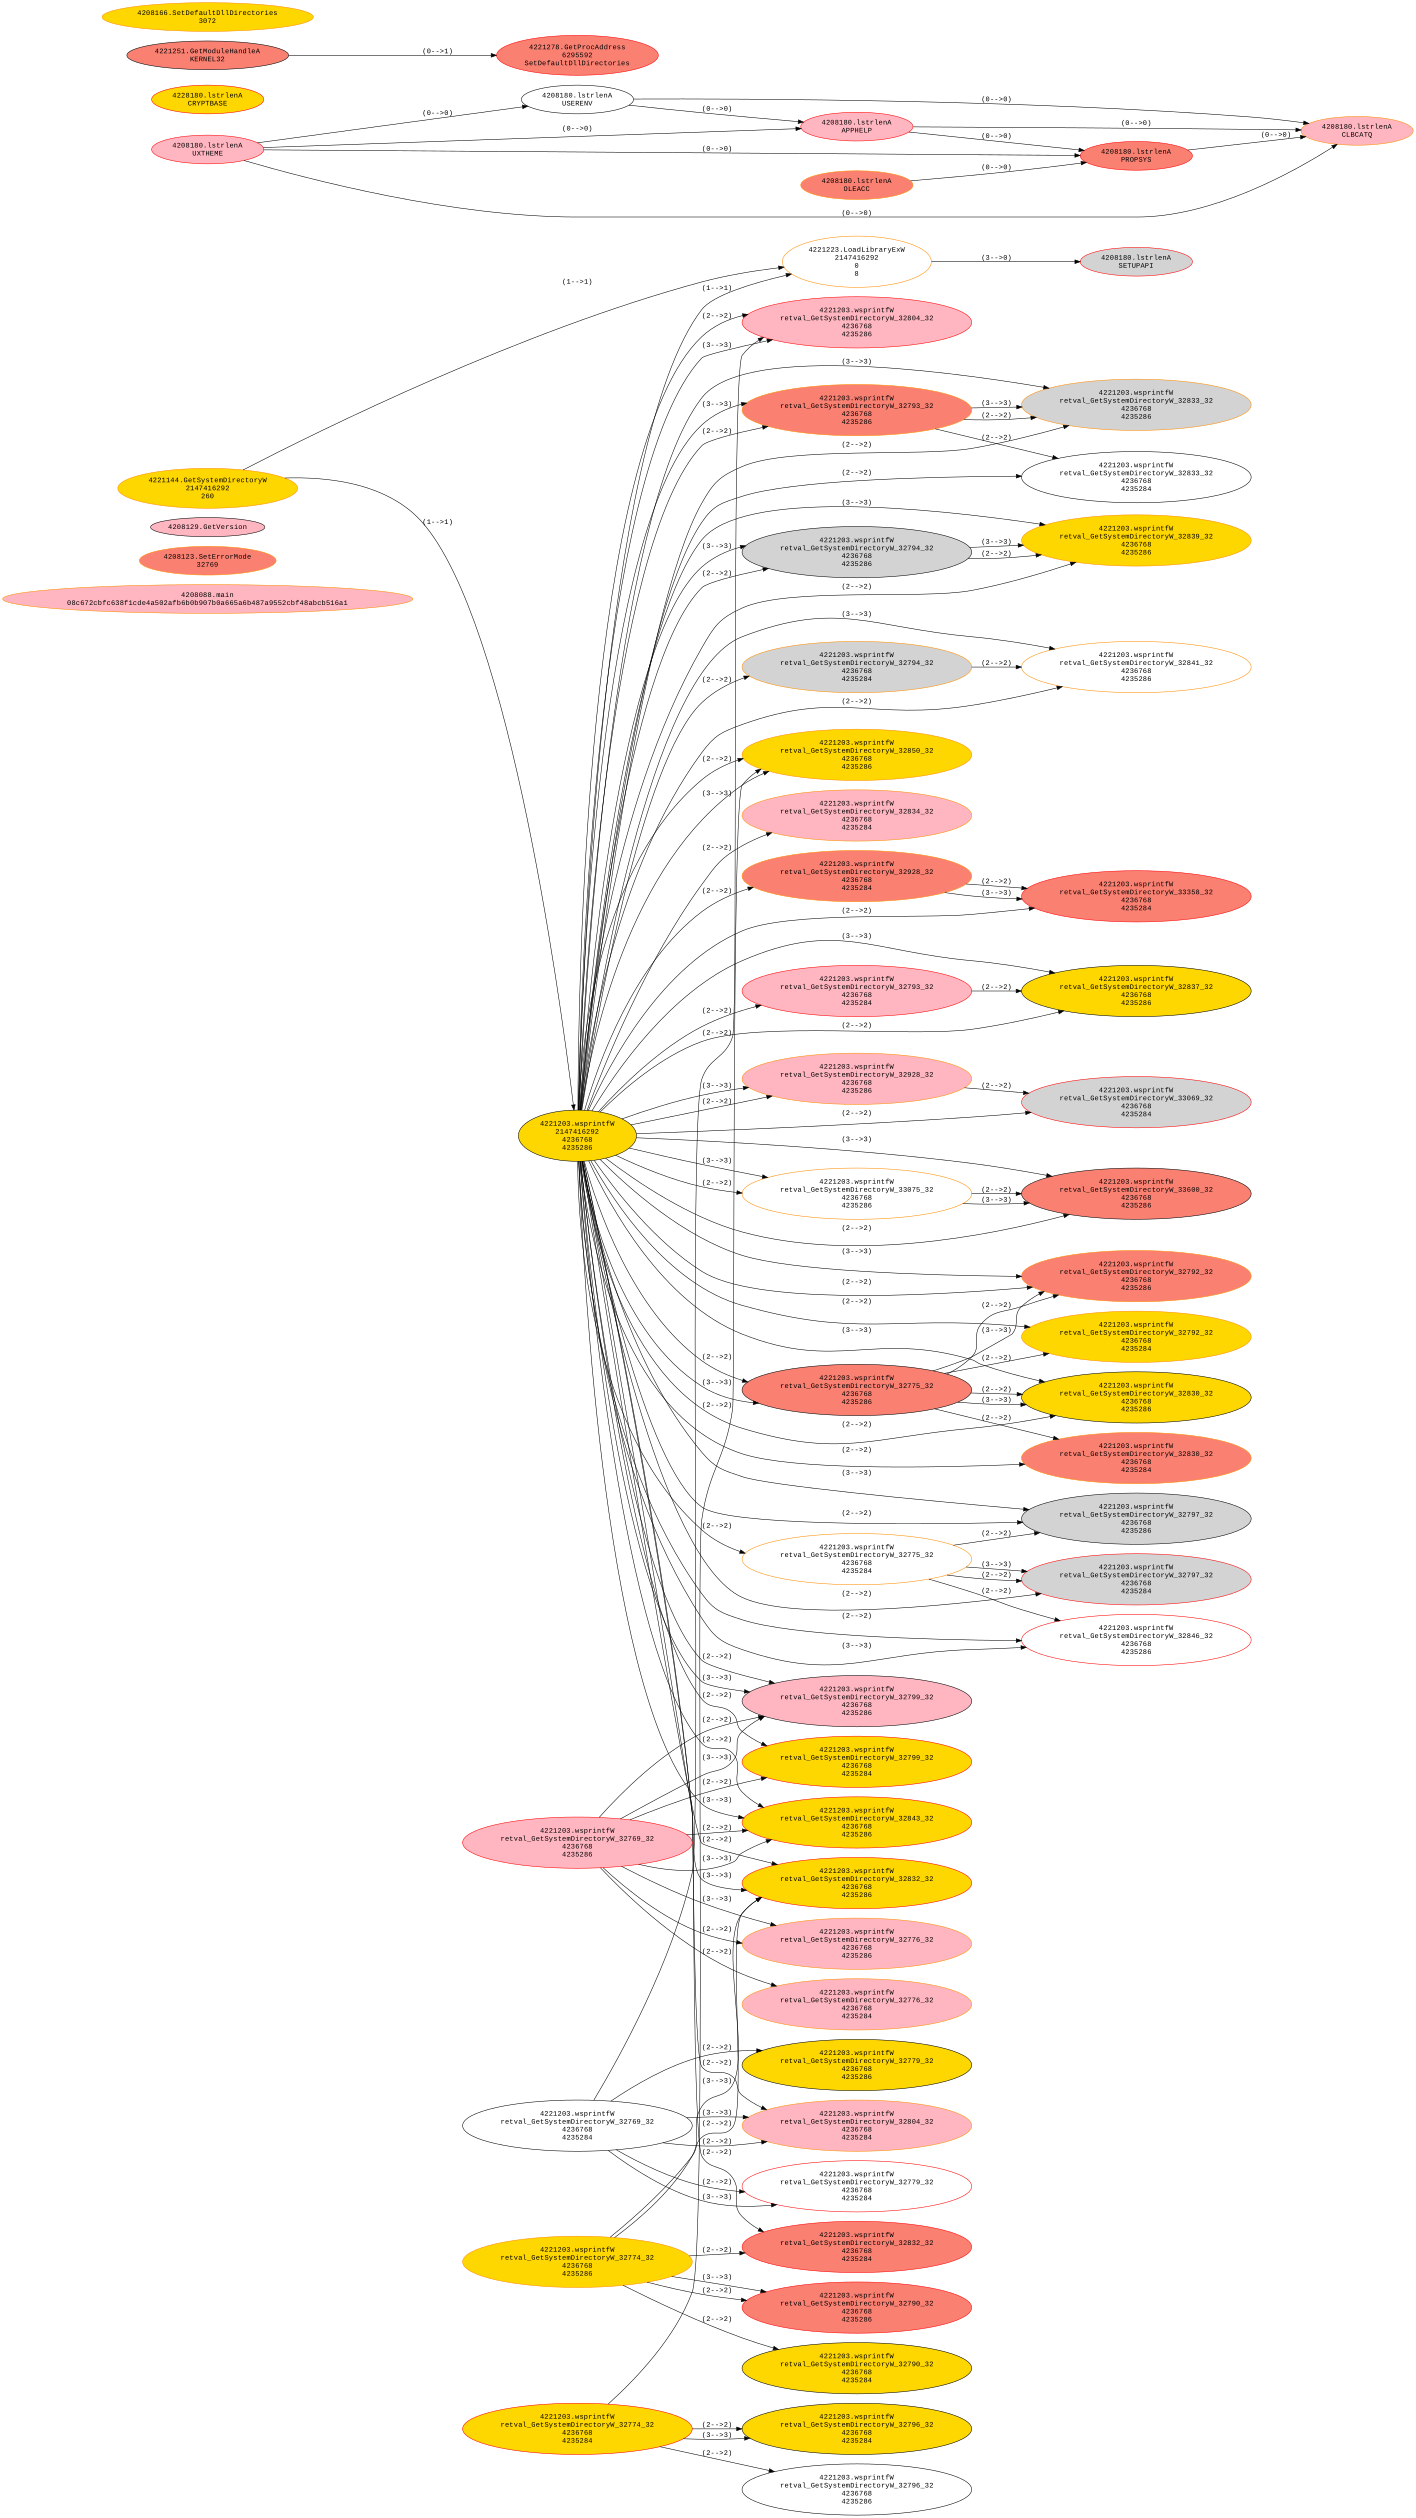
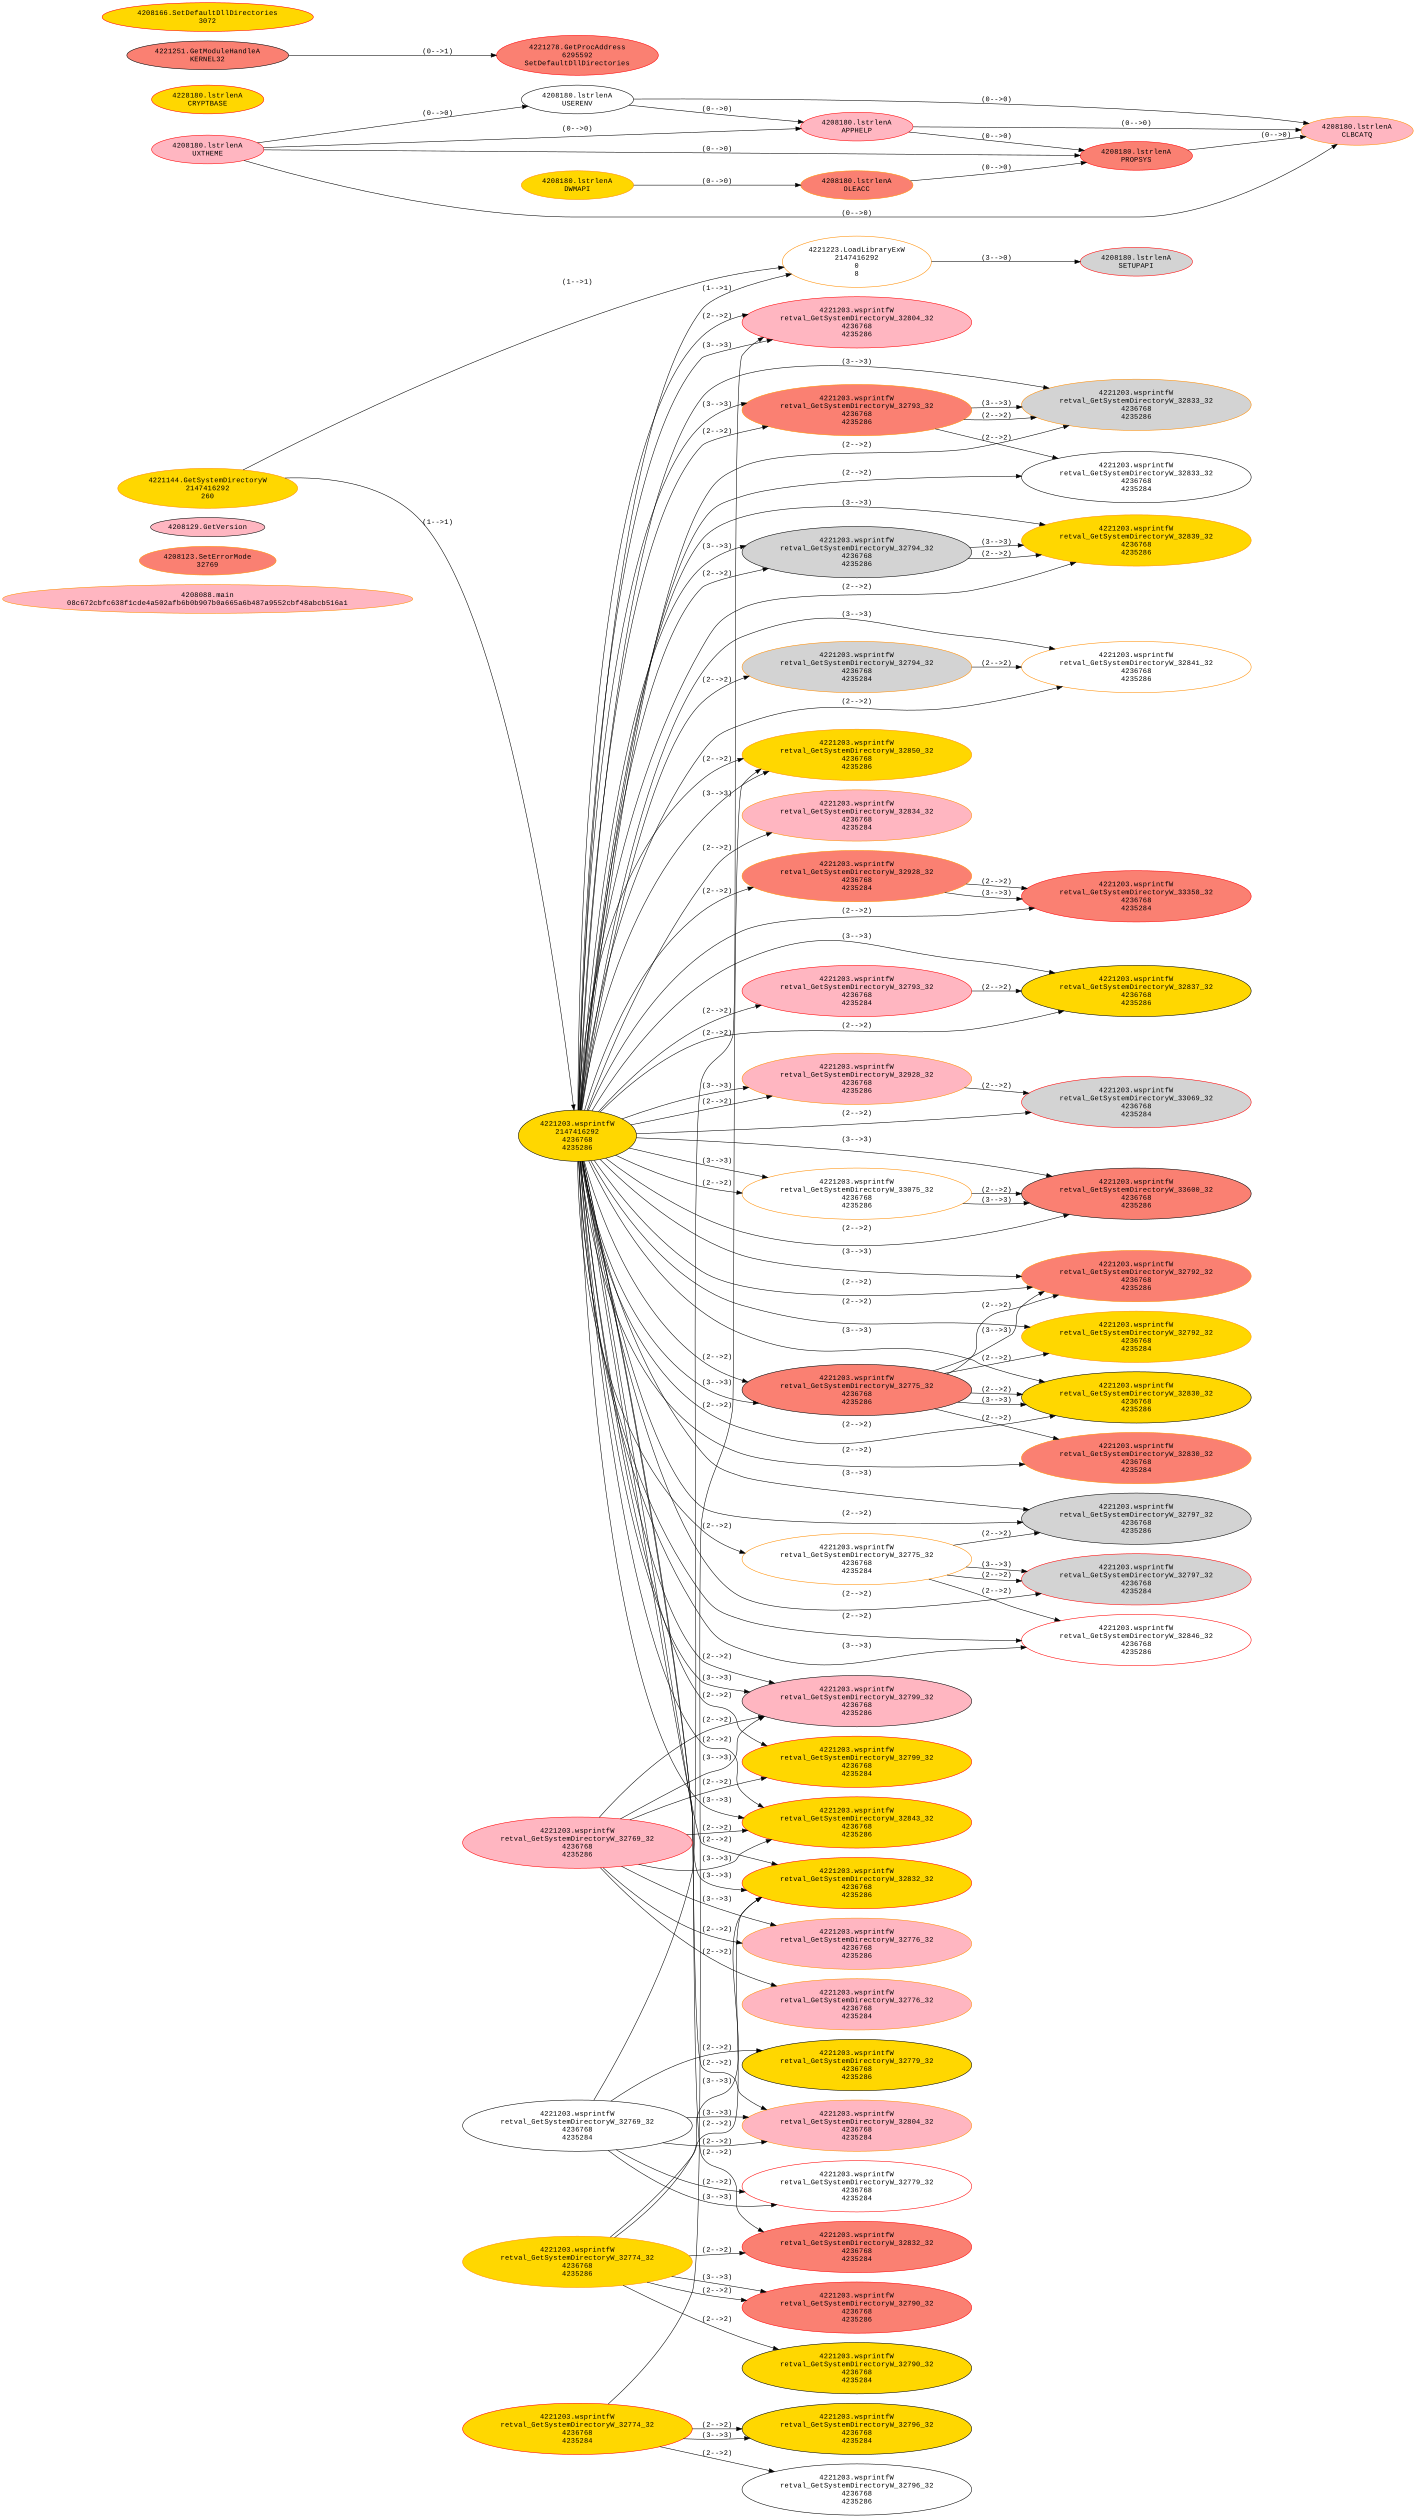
node "4208166.SetDefaultDllDirectories 3072": color darkorange -> red
node "4208180.lstrlenA DWMAPI": added
